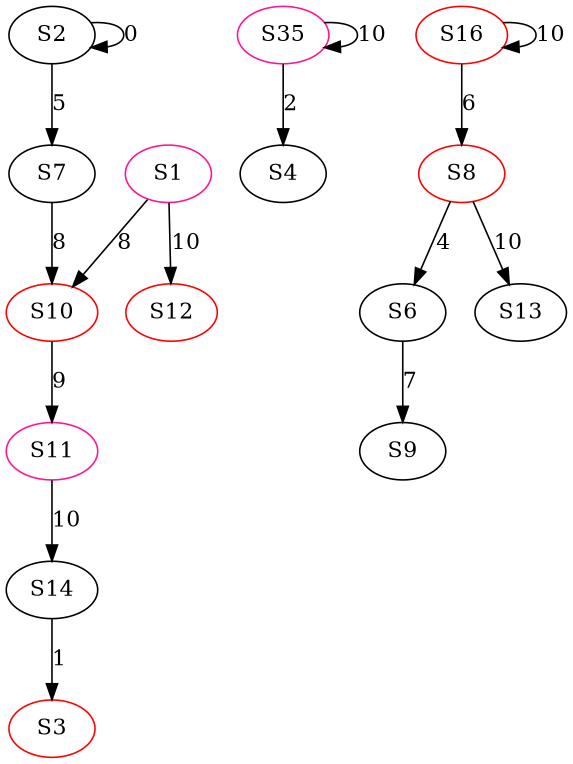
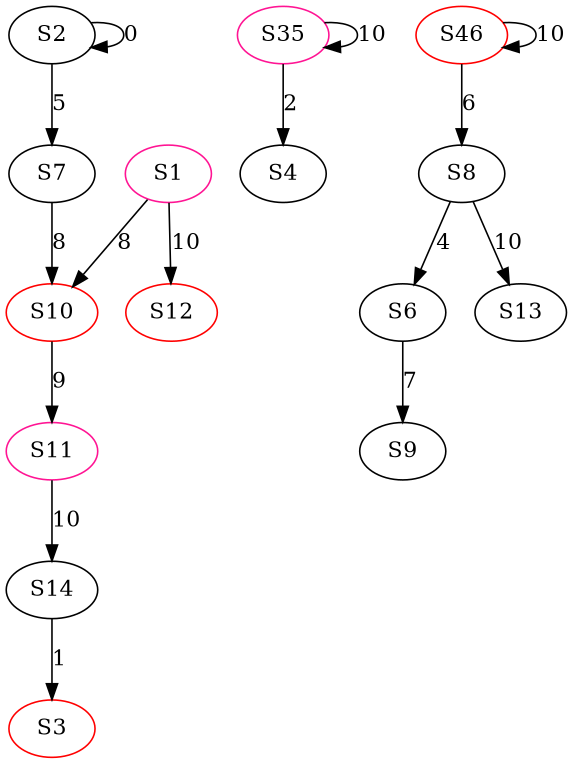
node "S16": label "S16" -> "S46"
node "S8": color red -> black
